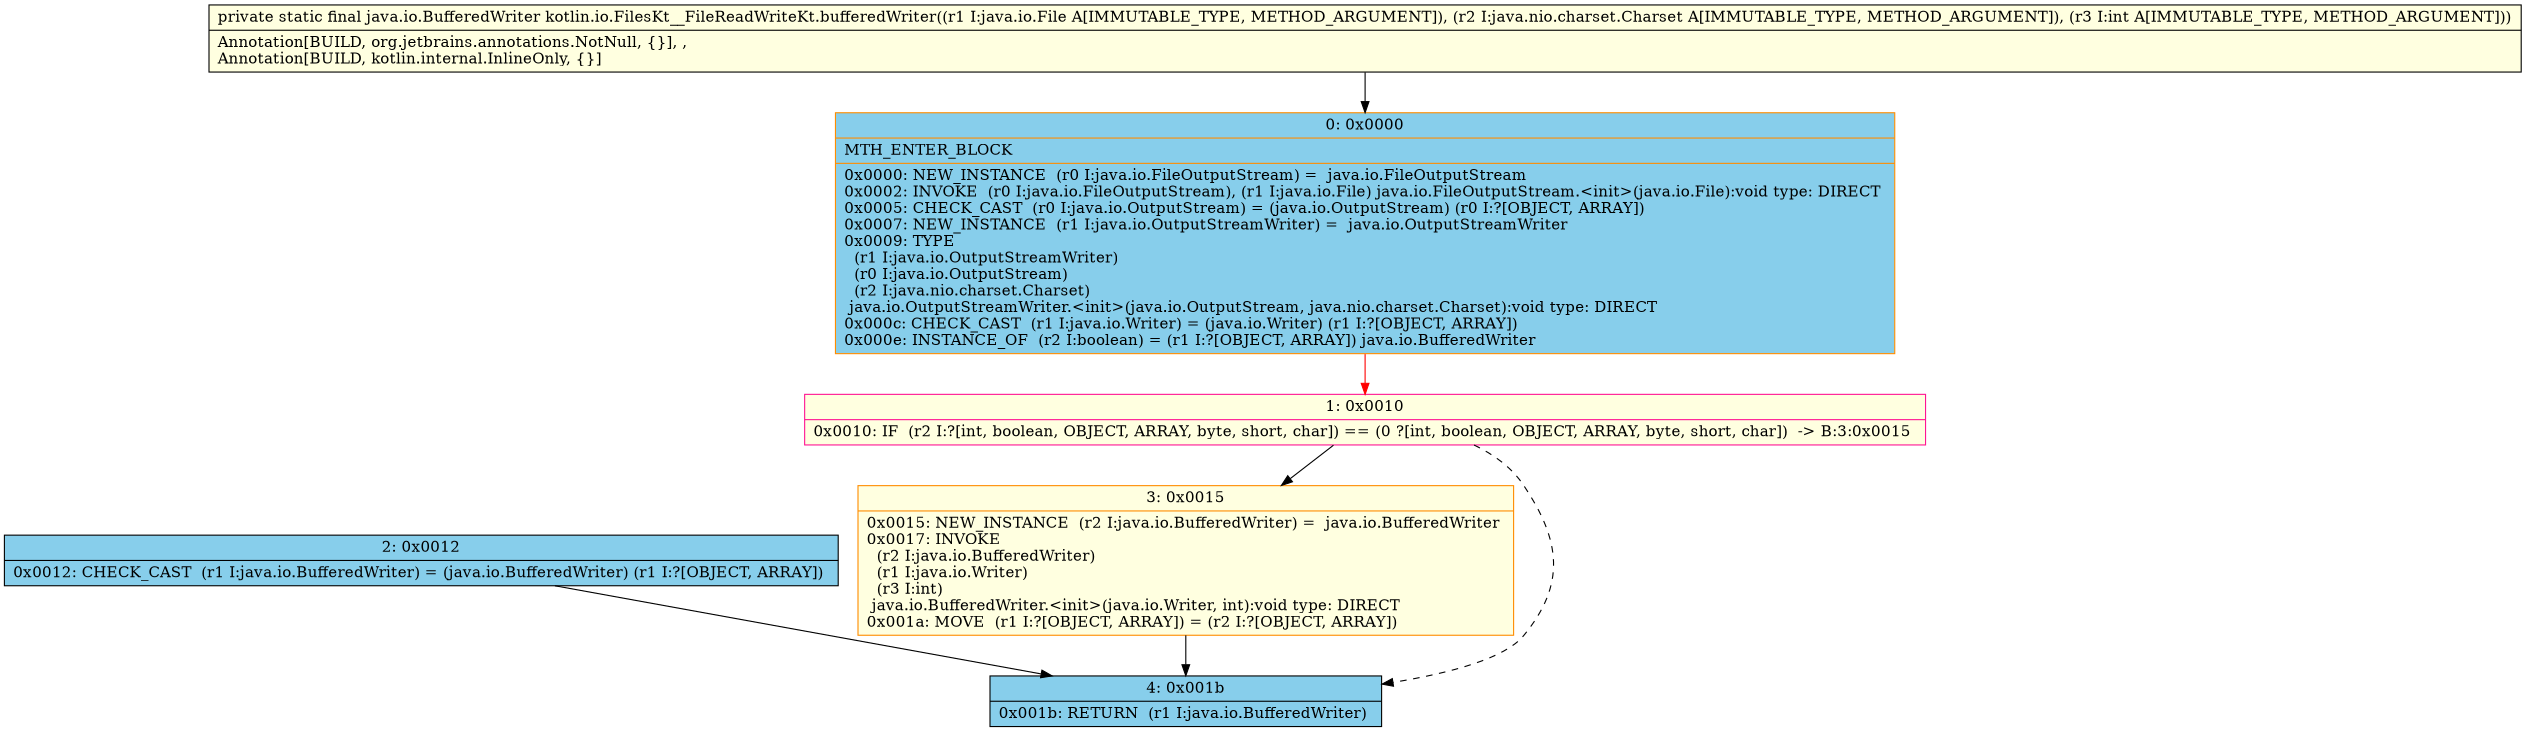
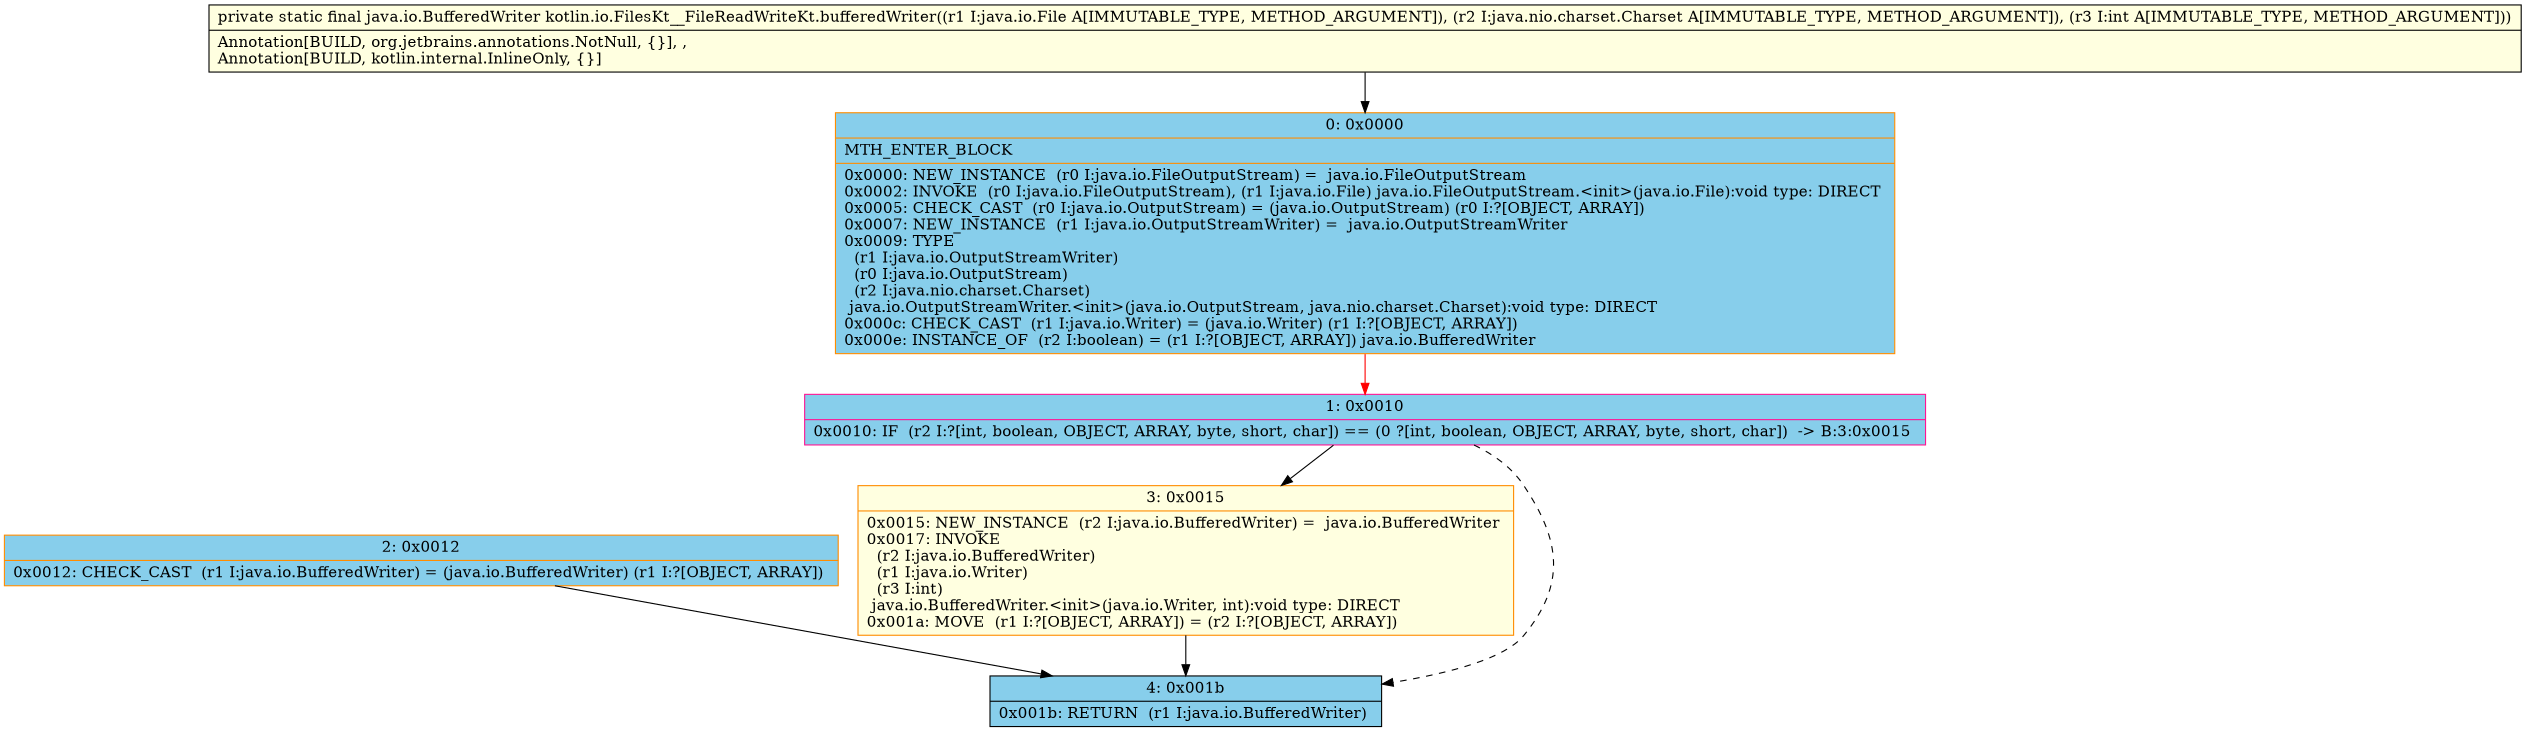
node "1: 0x0010": fillcolor lightyellow -> skyblue
node "2: 0x0012": color black -> darkorange
